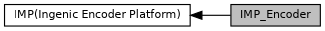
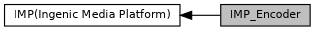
node "IMP(Ingenic Encoder Platform)": label "IMP(Ingenic Encoder Platform)" -> "IMP(Ingenic Media Platform)"
